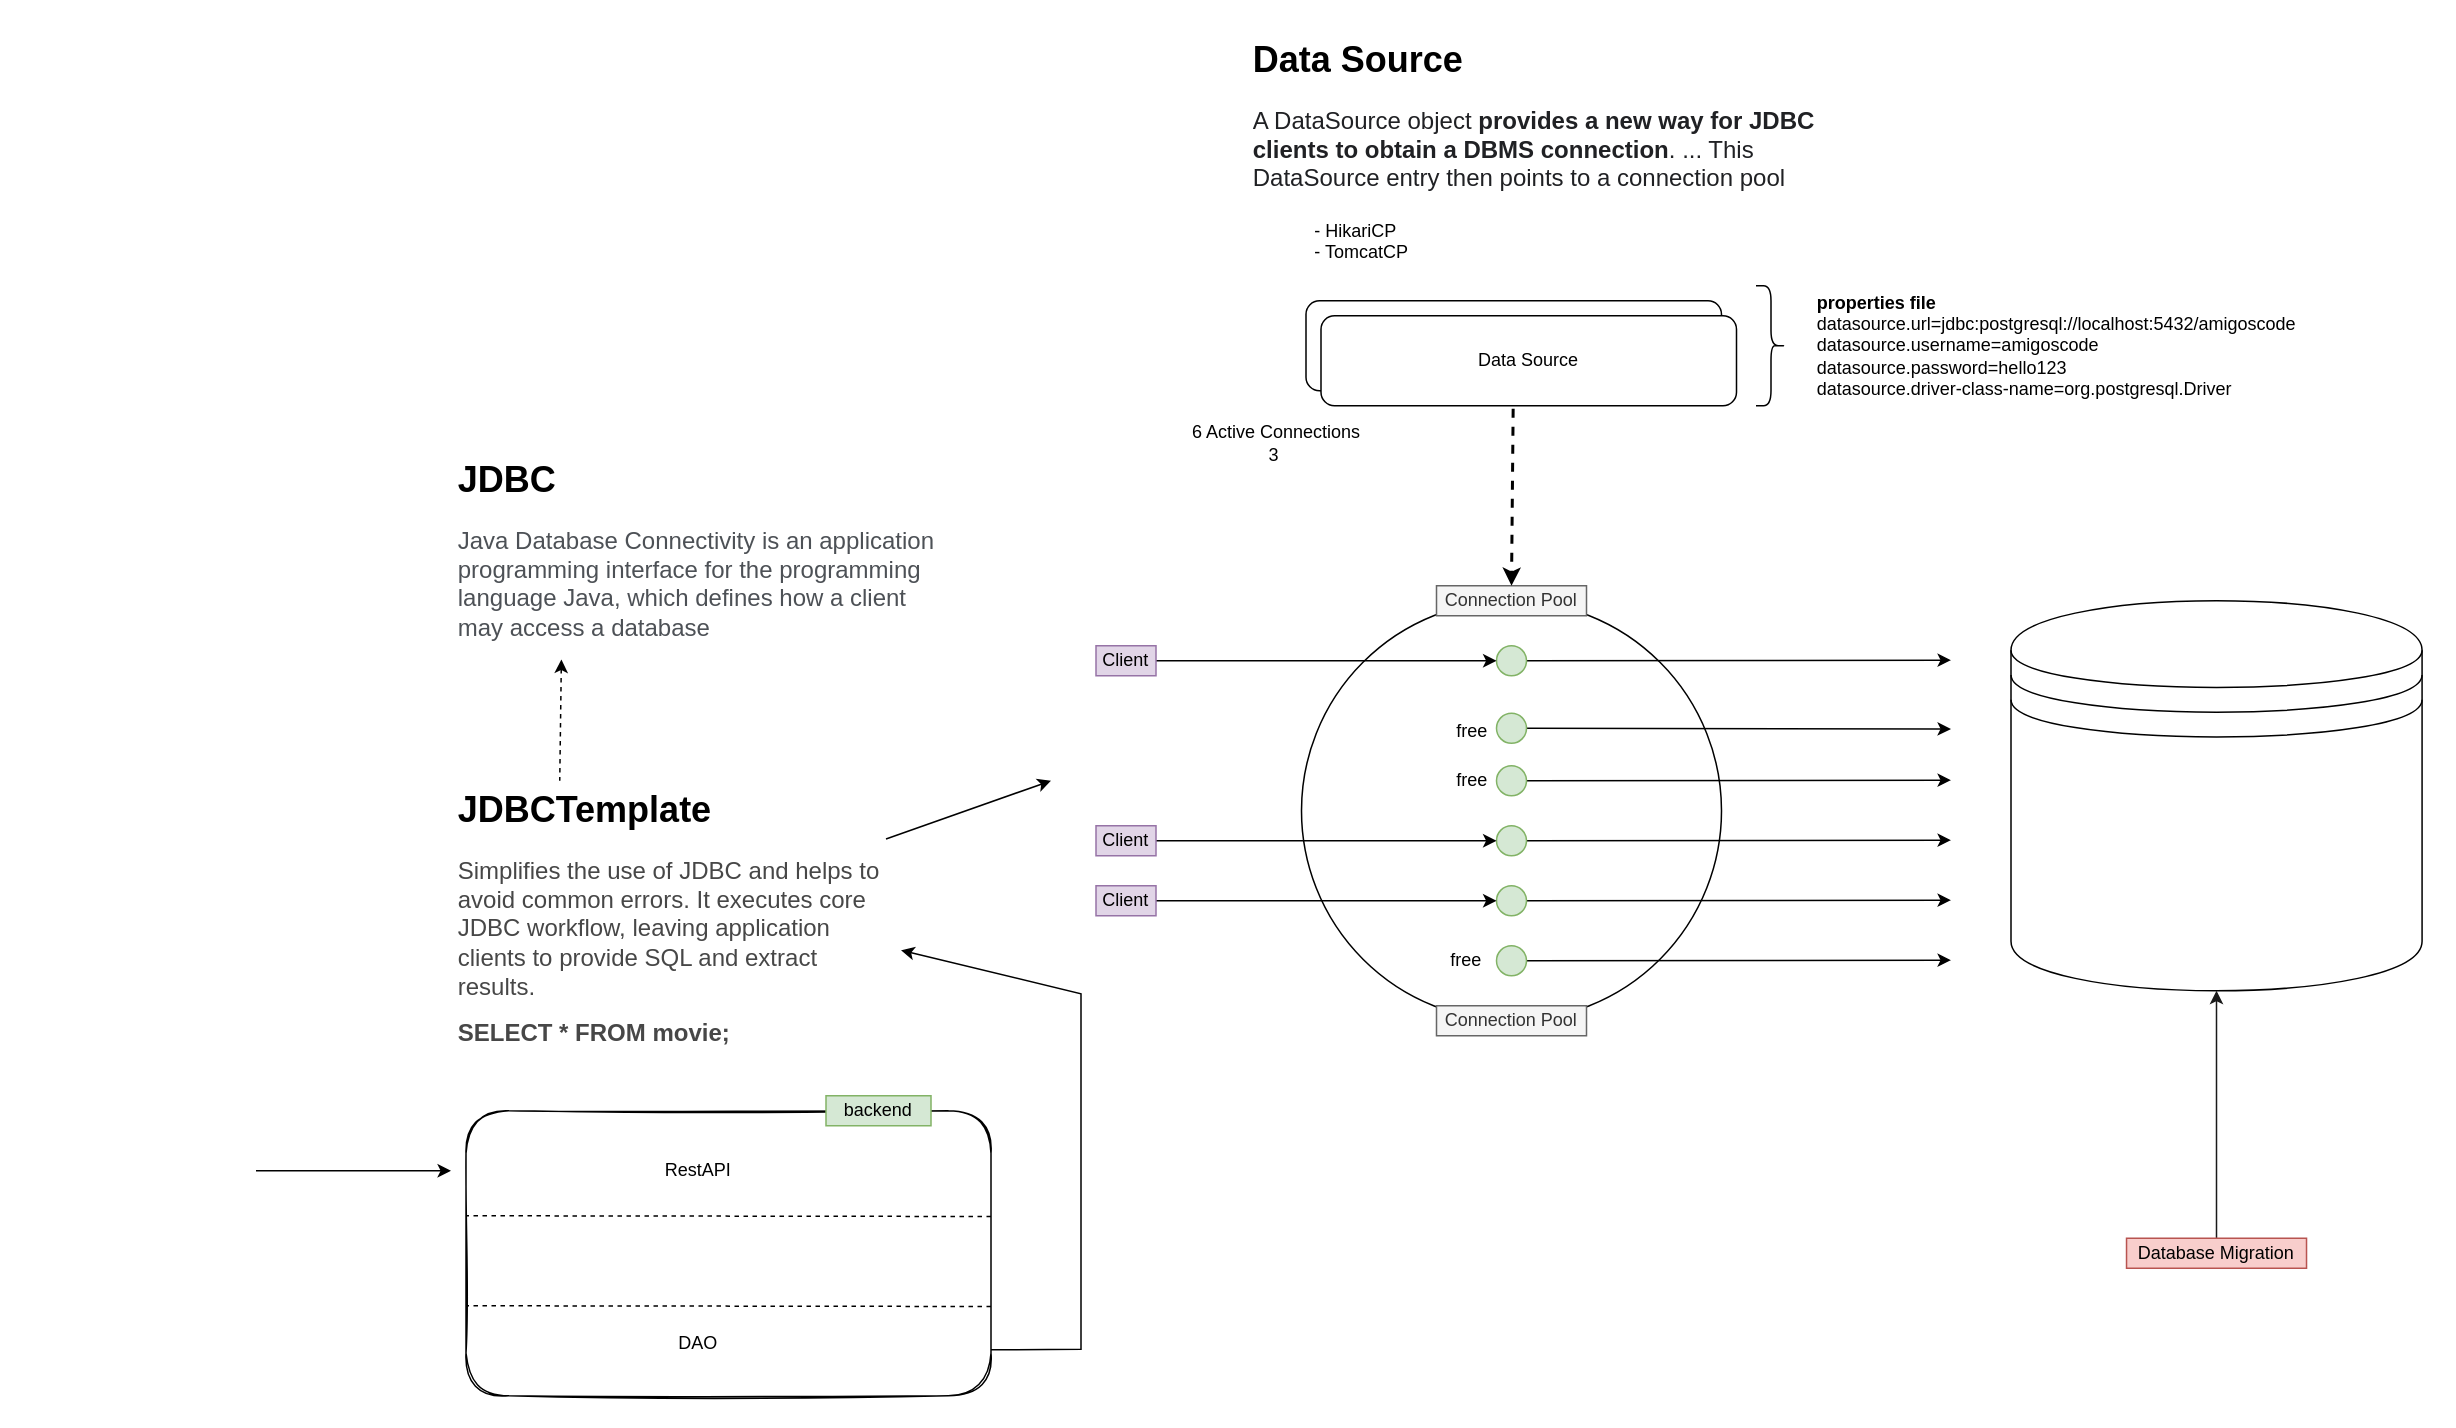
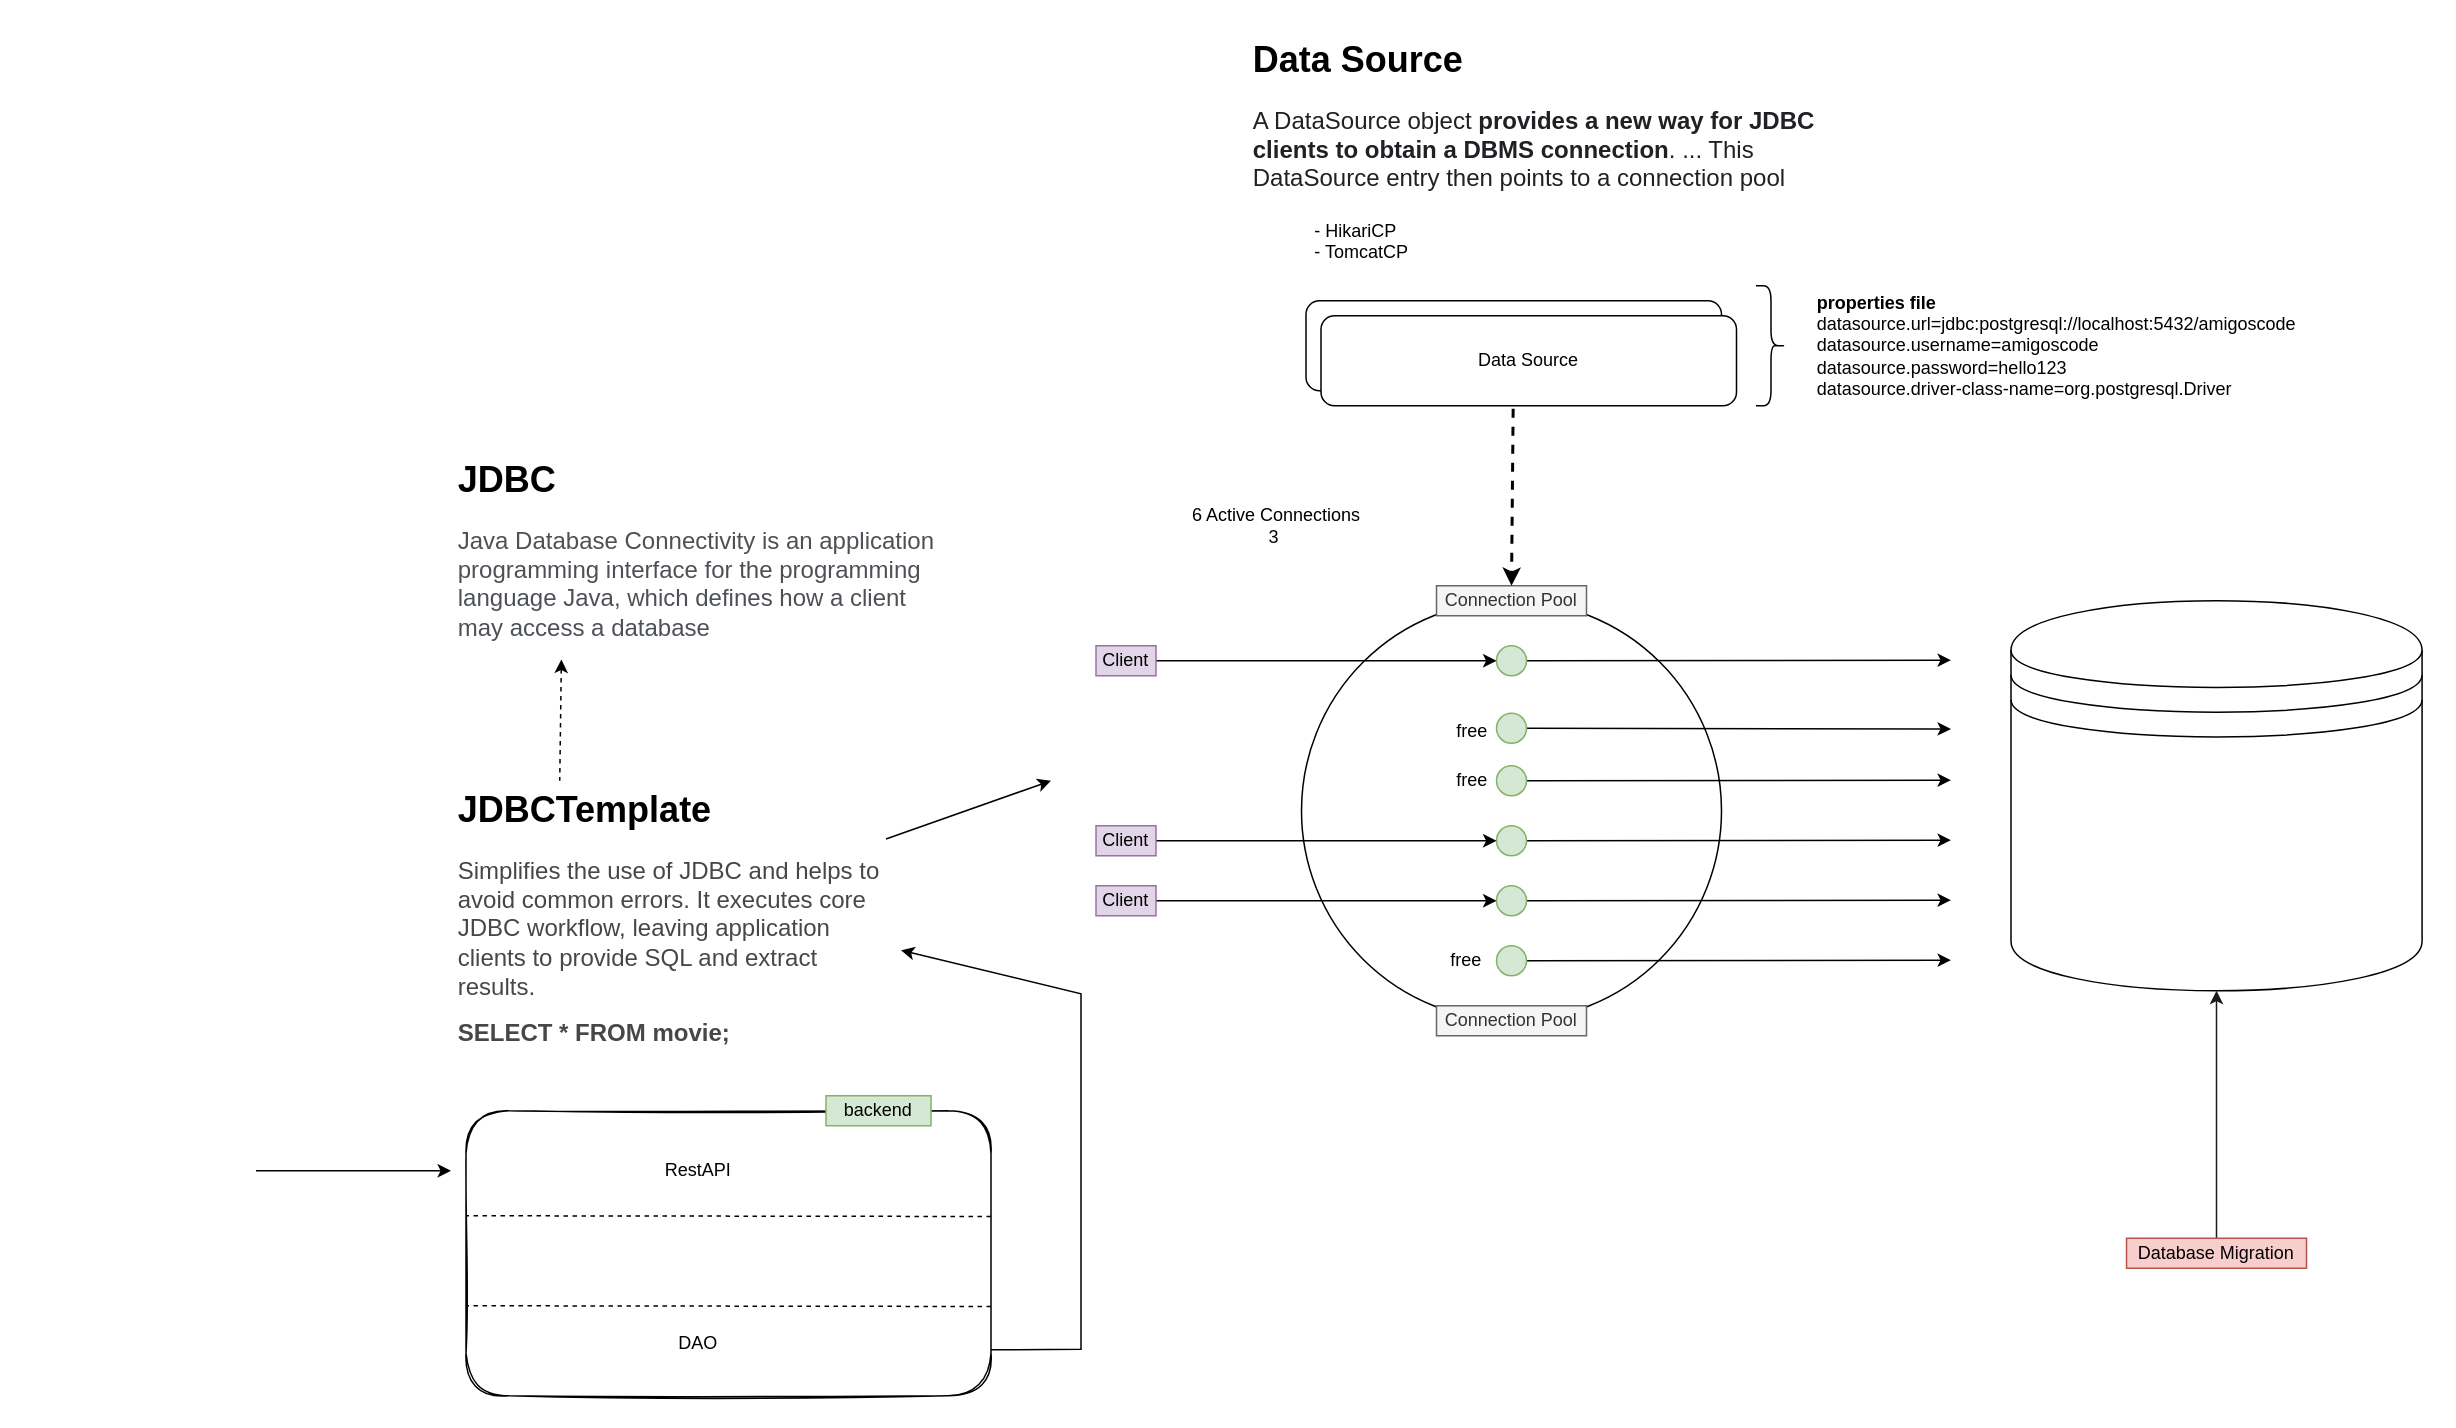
node "6 Active Connections 3": moved (1276, 443) -> (1276, 526)
